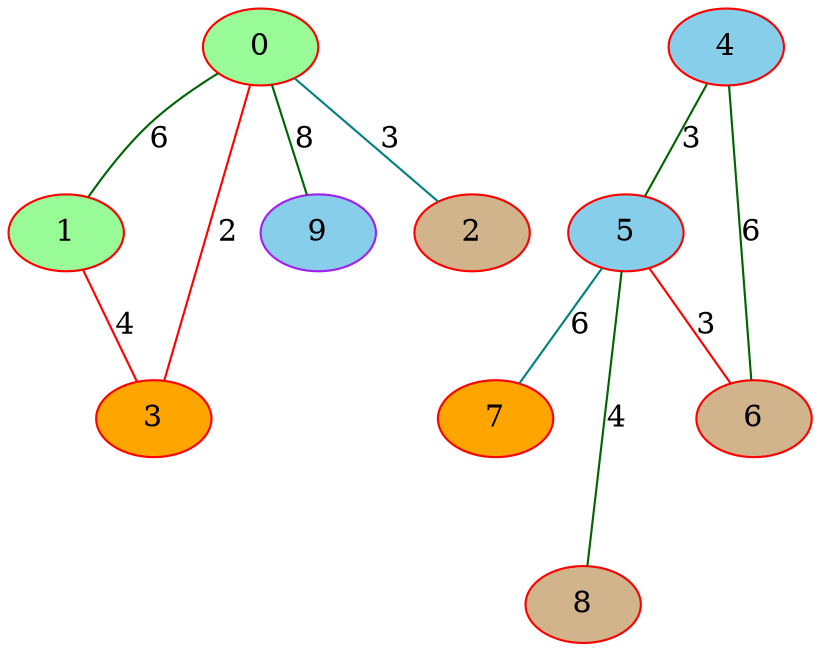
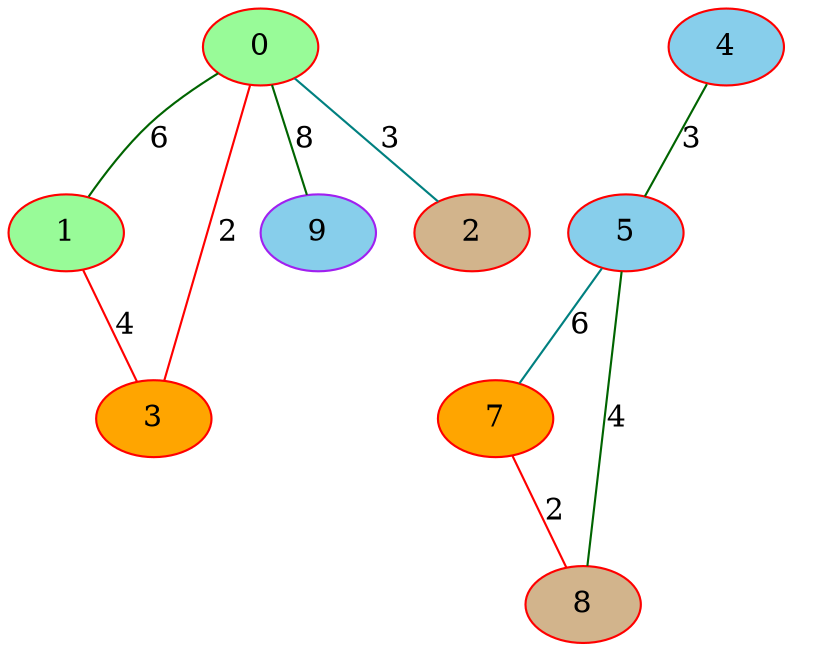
node "6": removed
edge "7" -- "8": added, label "2"
